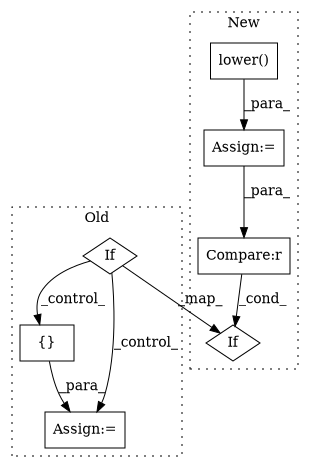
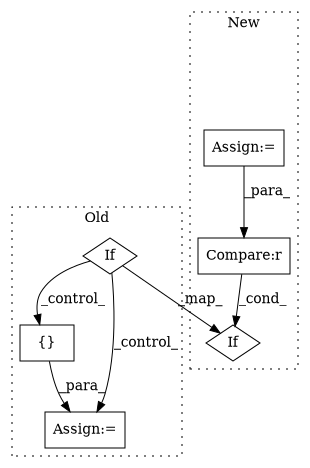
node "lower()": removed
